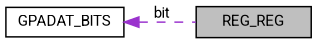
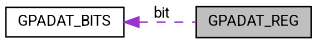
node "REG_REG": label "REG_REG" -> "GPADAT_REG"
